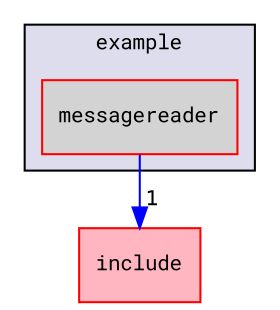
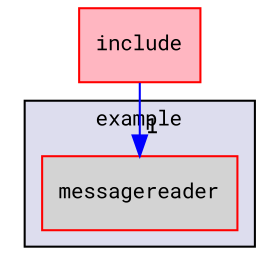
edge "messagereader" -> "include": reversed
